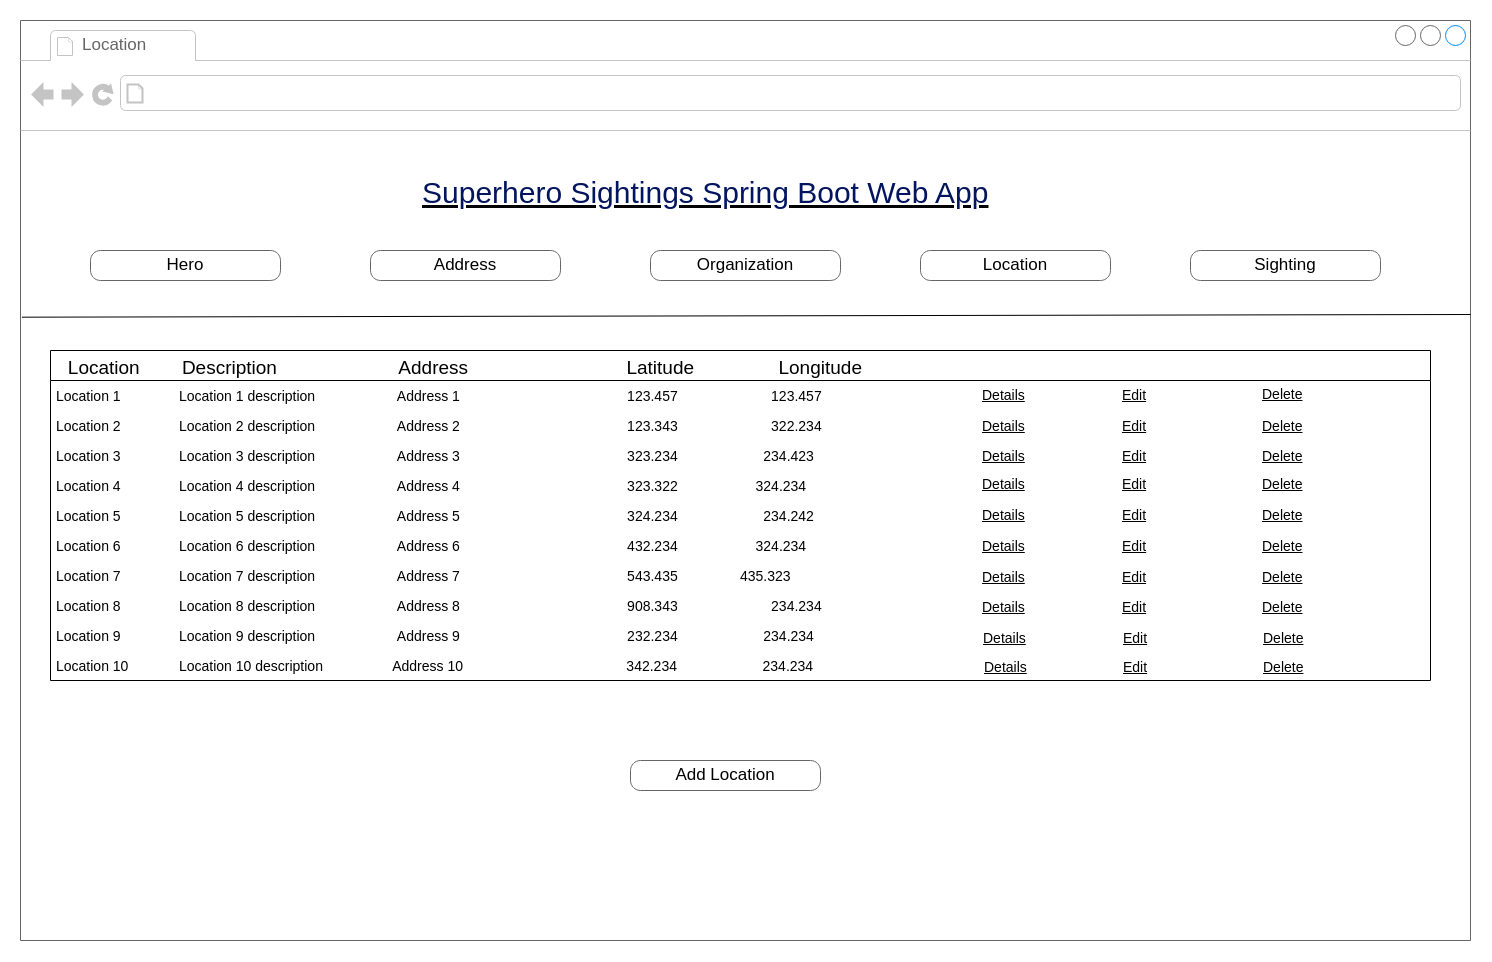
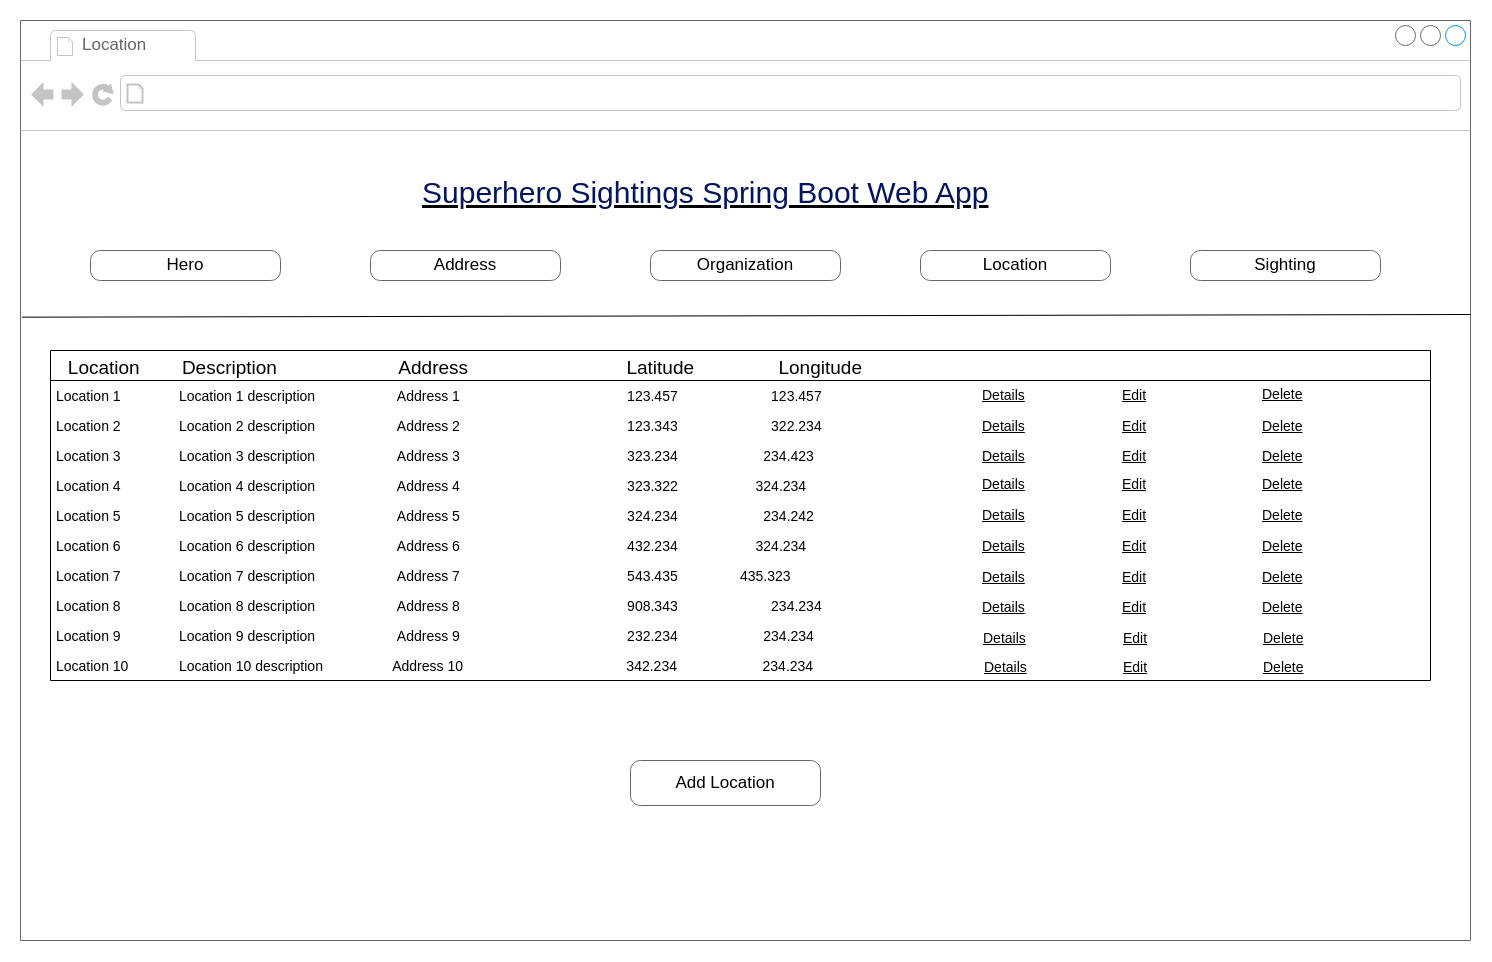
node "Add Location": size 190x30 -> 190x45
